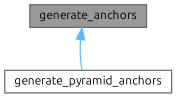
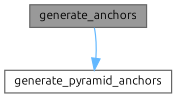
edge "generate_pyramid_anchors" -> "generate_anchors": reversed
